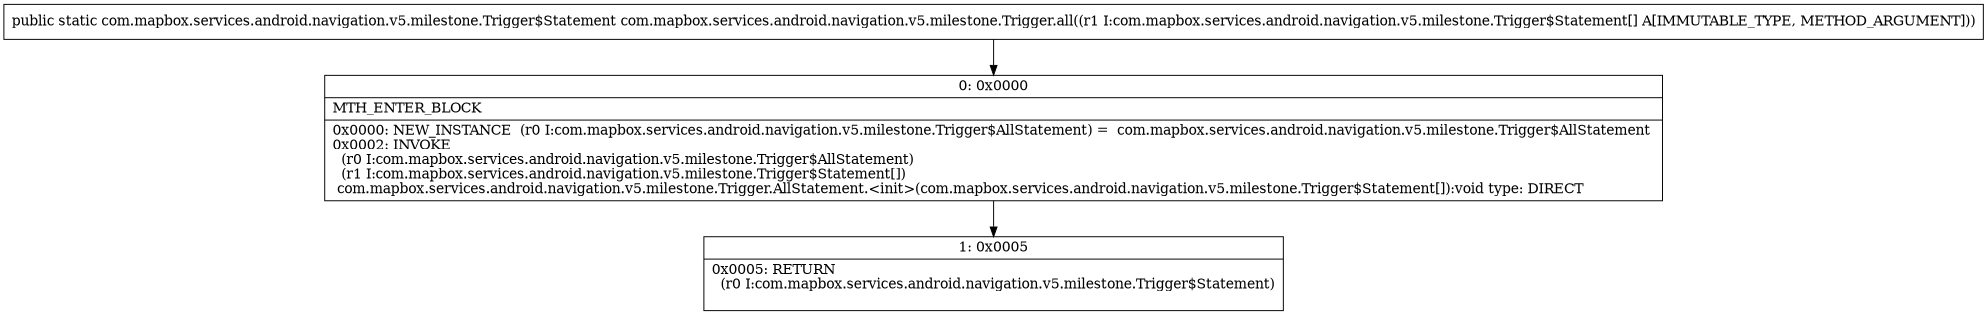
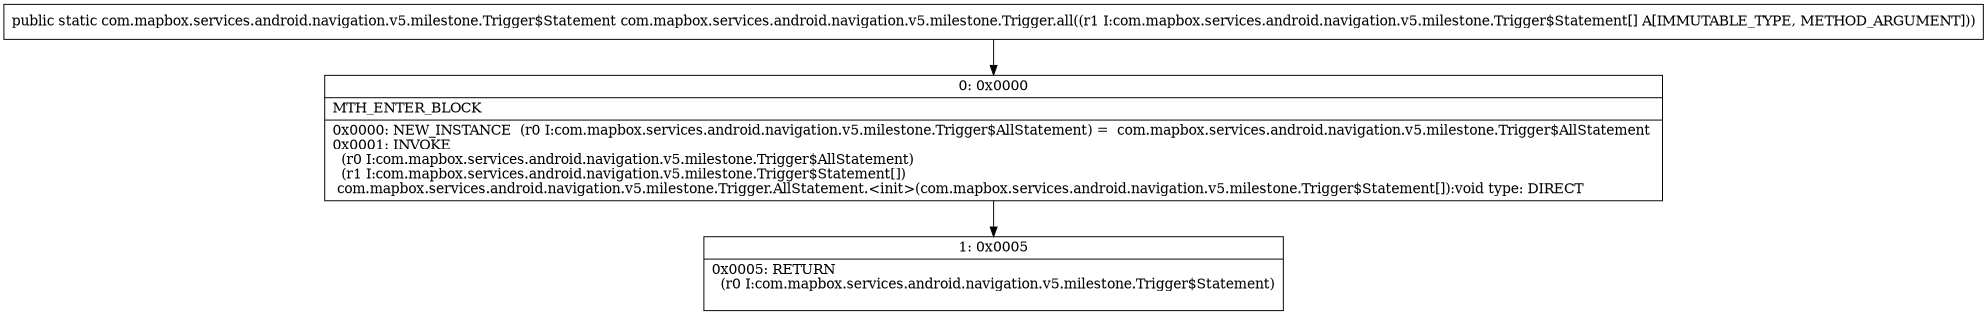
node "0: 0x0000": text "0x0002: INVOKE" -> "0x0001: INVOKE"
